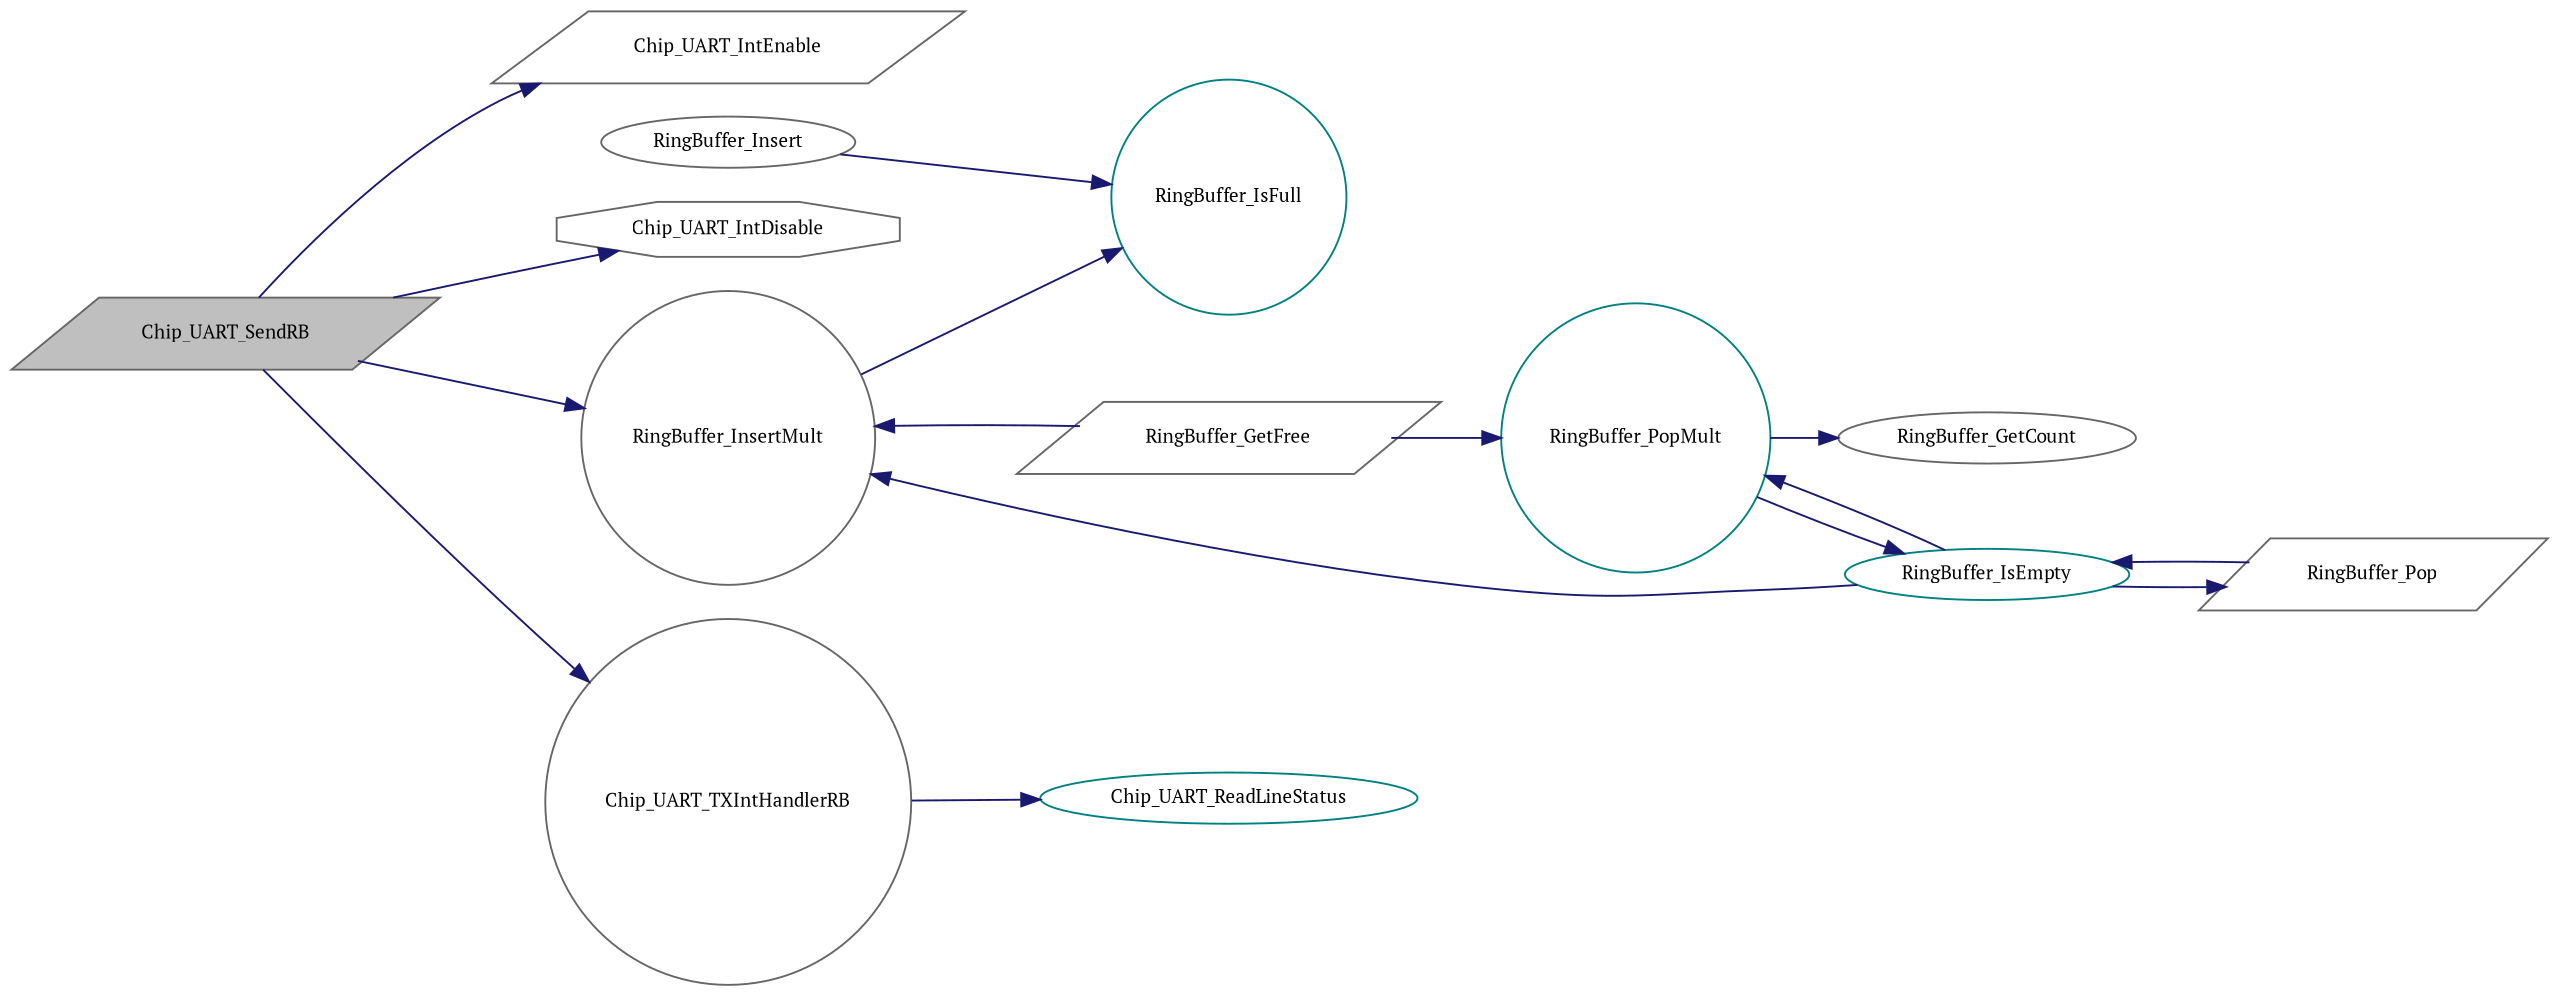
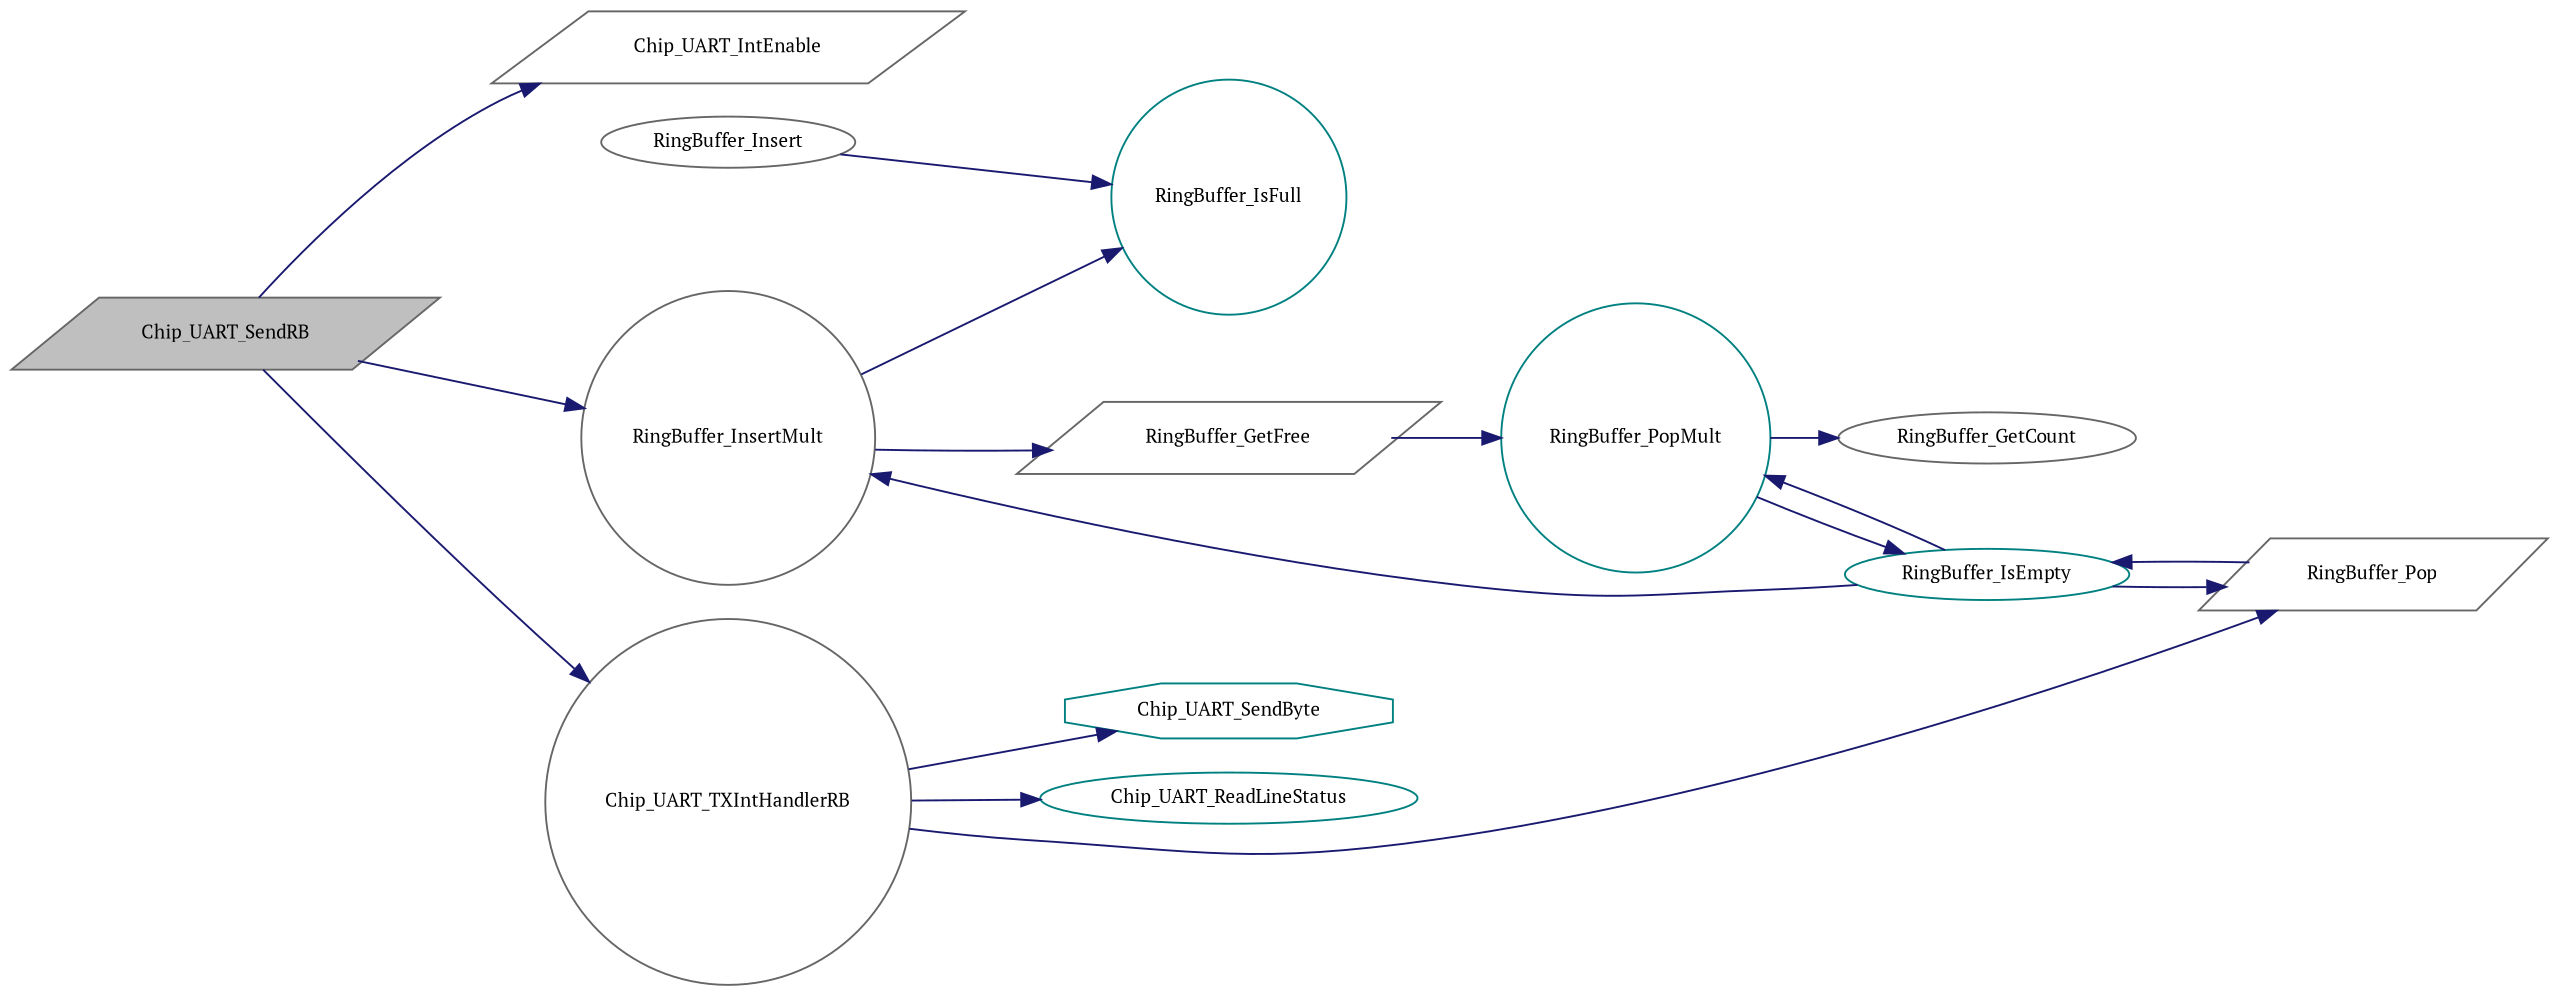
node "Chip_UART_IntDisable": removed
edge "RingBuffer_GetFree" -> "RingBuffer_InsertMult": reversed
node "Chip_UART_SendByte": added
edge "Chip_UART_TXIntHandlerRB" -> "RingBuffer_Pop": added
